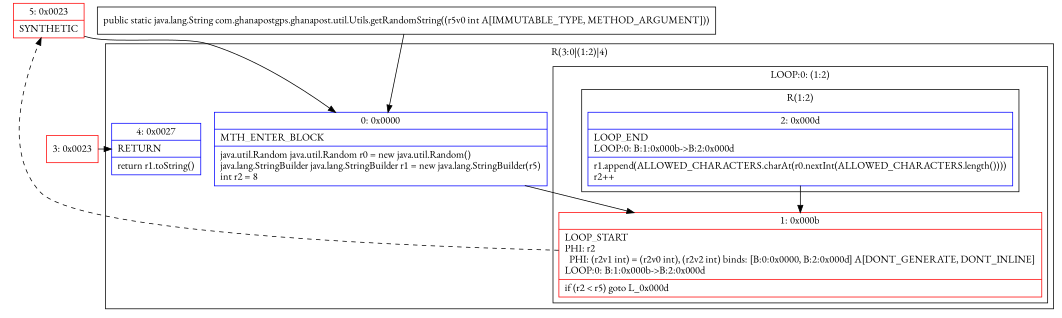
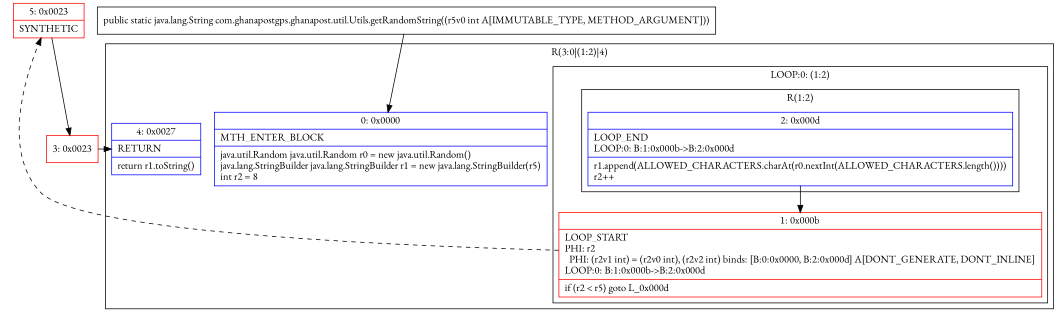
edge "5: 0x0023" -> "0: 0x0000": now "5: 0x0023" -> "3: 0x0023"
edge "0: 0x0000" -> "1: 0x000b": removed
